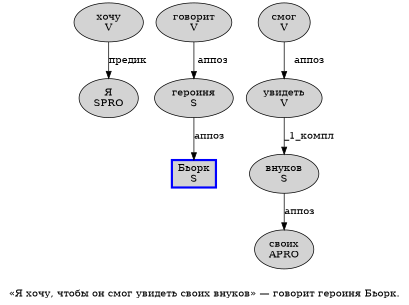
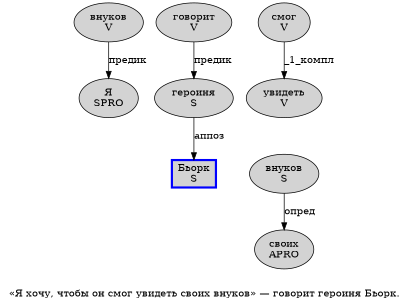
node "хочу V": label "хочу V" -> "внуков V"
edge "говорит V" -> "героиня S": label "аппоз" -> "предик"
edge "смог V" -> "увидеть V": label "аппоз" -> "_1_компл"
edge "увидеть V" -> "внуков S": removed, label "_1_компл"
edge "внуков S" -> "своих APRO": label "аппоз" -> "опред"
